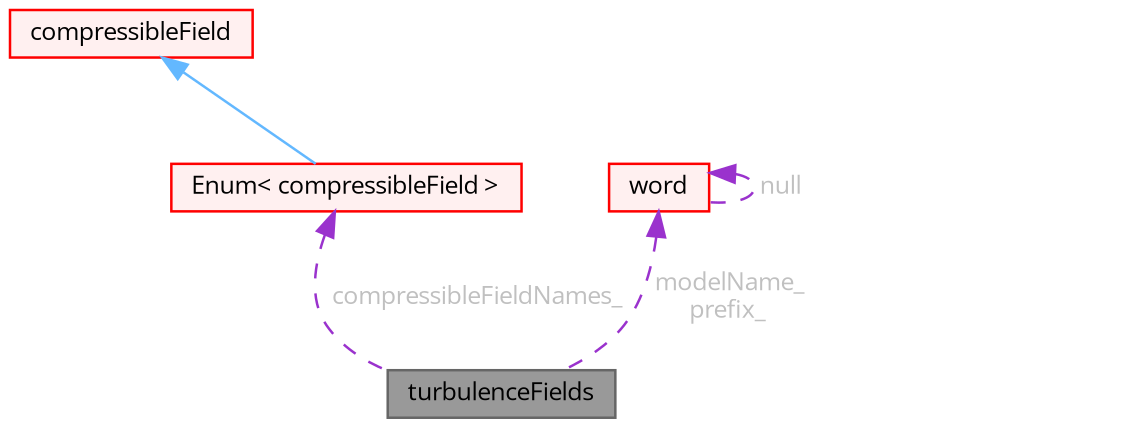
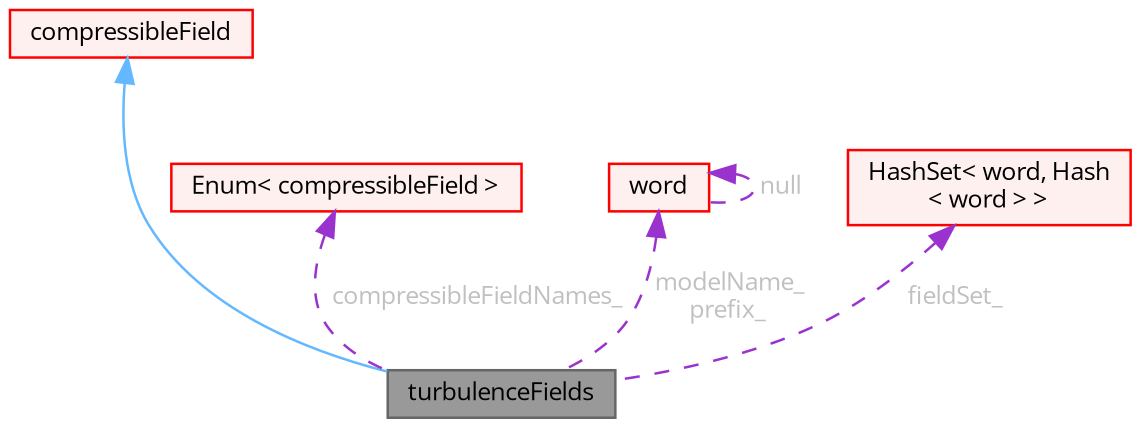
edge "Enum< compressibleField >" -> "compressibleField": now "turbulenceFields" -> "compressibleField"
node "HashSet< word, Hash < word > >": added
